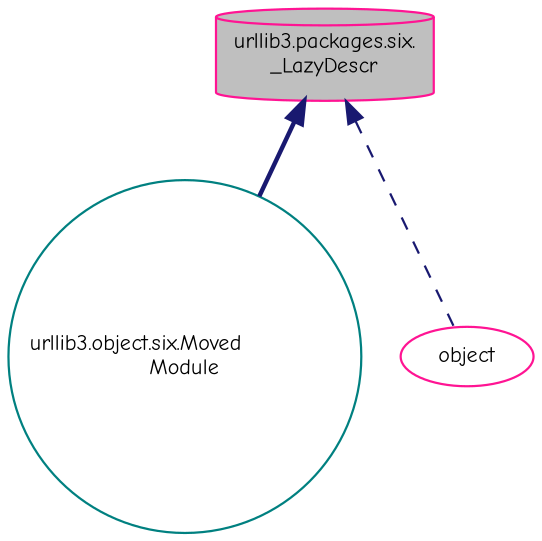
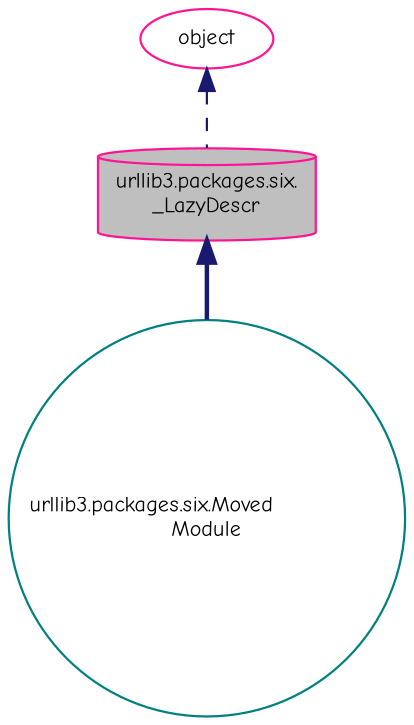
edge "object" -> "urllib3.packages.six. _LazyDescr": reversed
node "urllib3.object.six.Moved Module": label "urllib3.object.six.Moved Module" -> "urllib3.packages.six.Moved Module"
